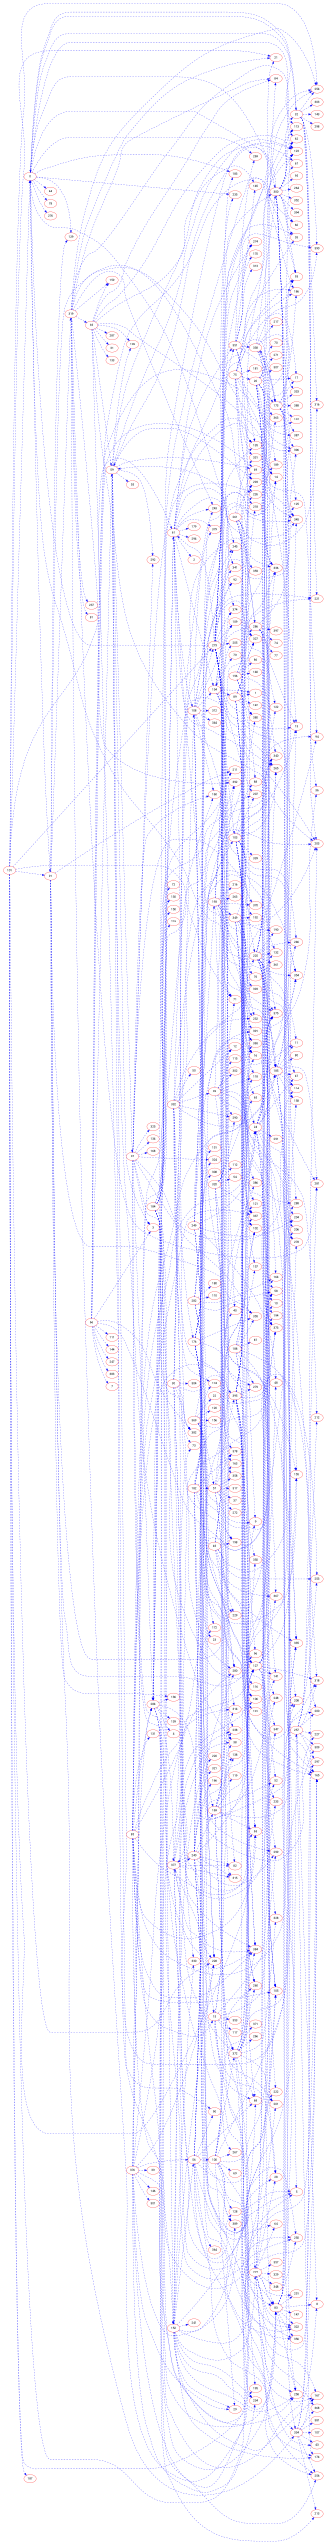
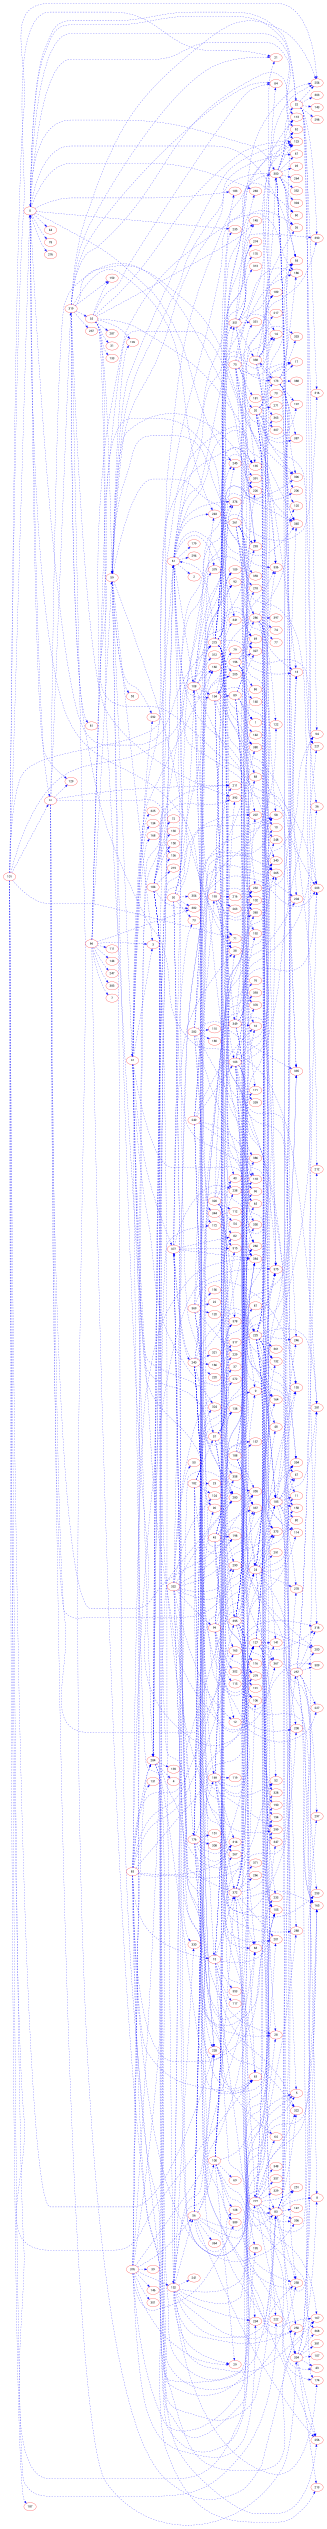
edge "108" -> "378": now "344" -> "378"
